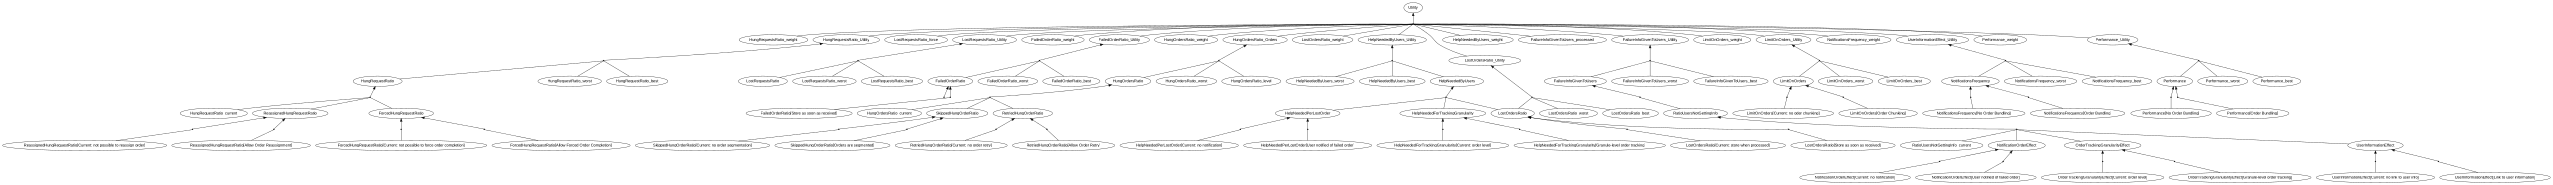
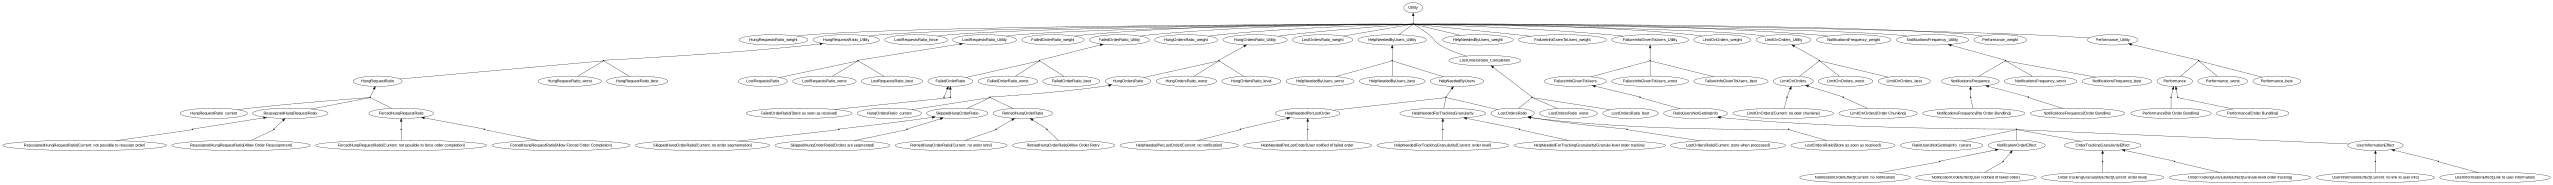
node "HungOrdersRatio_Orders": label "HungOrdersRatio_Orders" -> "HungOrdersRatio_Utility"
node "FailureInfoGivenToUsers_processed": label "FailureInfoGivenToUsers_processed" -> "FailureInfoGivenToUsers_weight"
node "UserInformationEffect_Utility": label "UserInformationEffect_Utility" -> "NotificationsFrequency_Utility"
node "LostOrdersRatio_Utility": label "LostOrdersRatio_Utility" -> "LostOrdersRatio_Completion"
